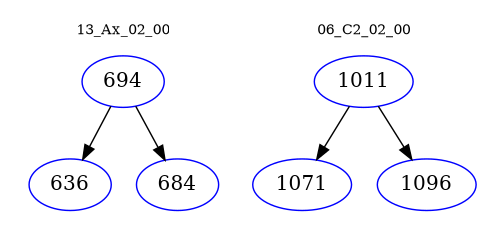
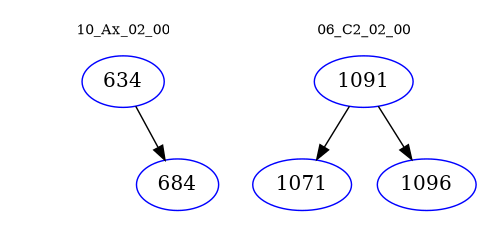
cluster "13_Ax_02_00": label "13_Ax_02_00" -> "10_Ax_02_00"
node "694": label "694" -> "634"
node "1011": label "1011" -> "1091"
node "636": removed
